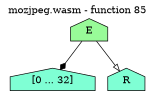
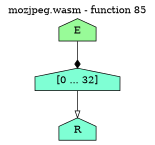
edge "E" -> "R": now "[0 ... 32]" -> "R"
